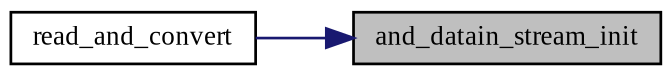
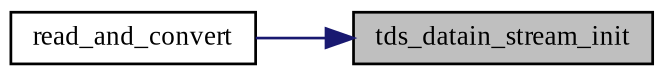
node "and_datain_stream_init": label "and_datain_stream_init" -> "tds_datain_stream_init"
